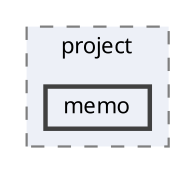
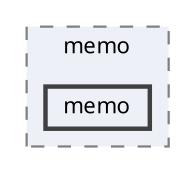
cluster "project": label "project" -> "memo"
